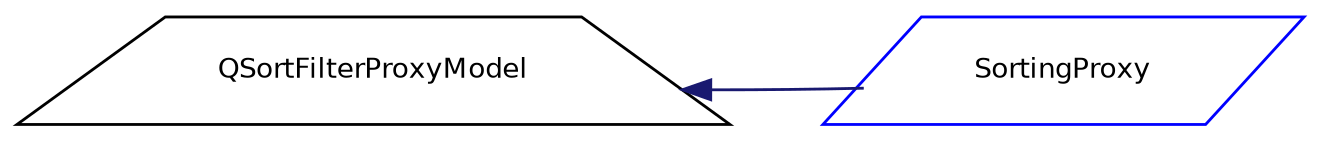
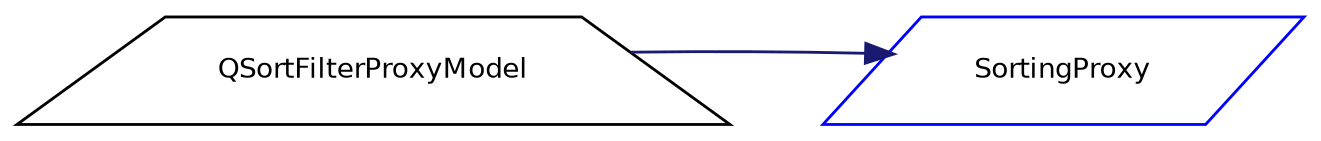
edge "SortingProxy" -> "QSortFilterProxyModel": reversed
